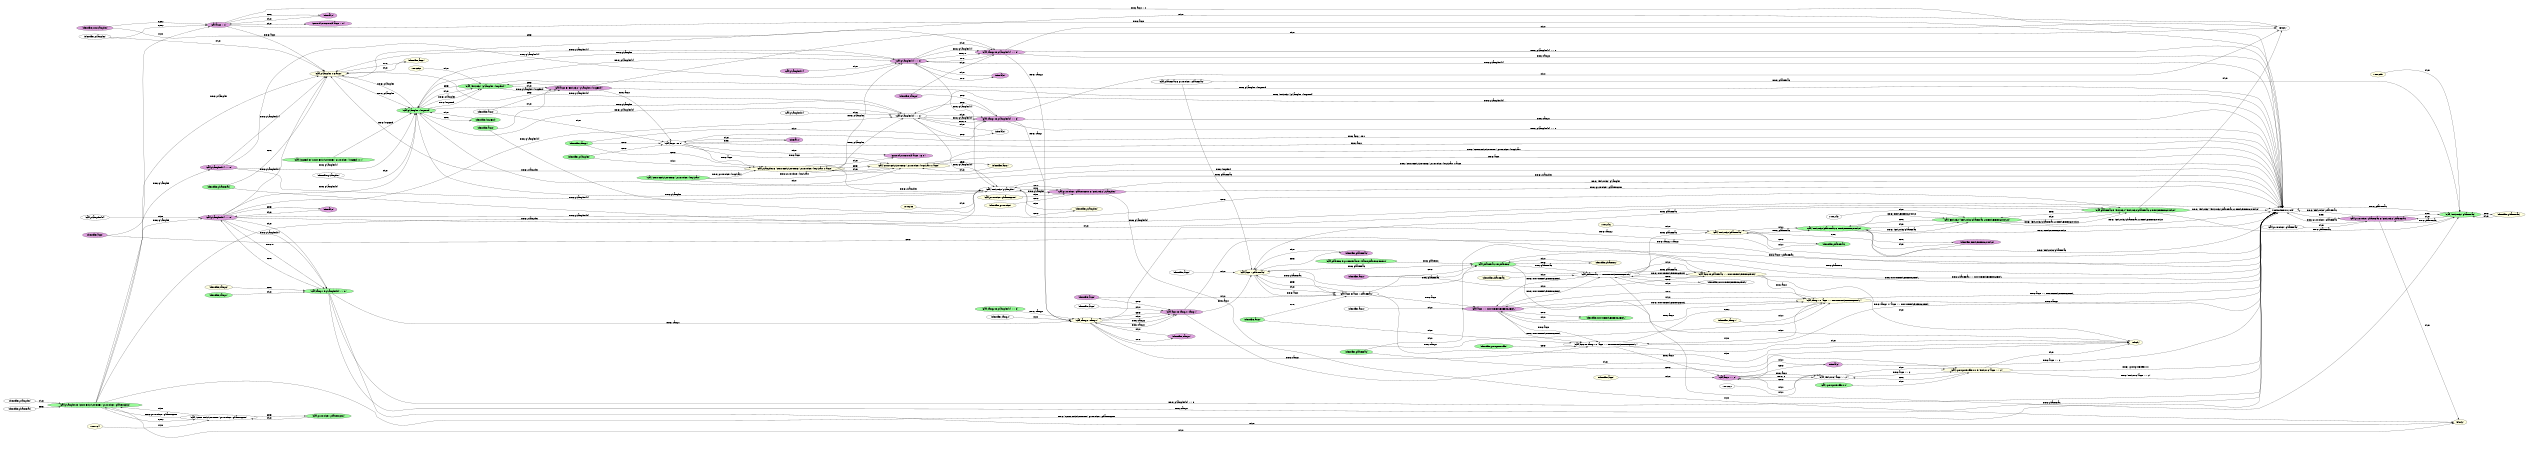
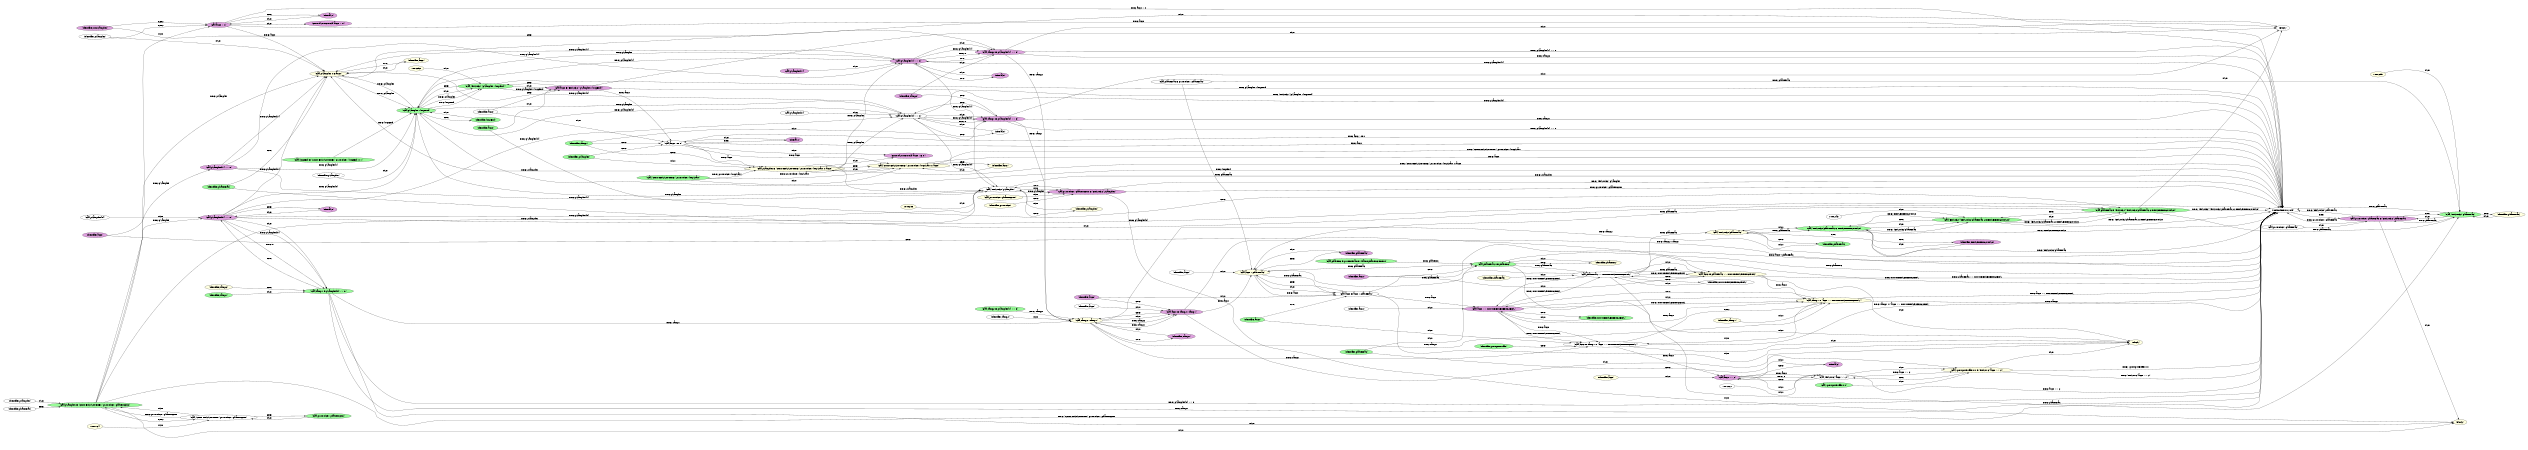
node "1000246": removed
edge "(Literal,2)" -> "(MethodReturn,void)": now "(Call,(EAS_I16)(acc0 >> 2))" -> "(MethodReturn,void)"
